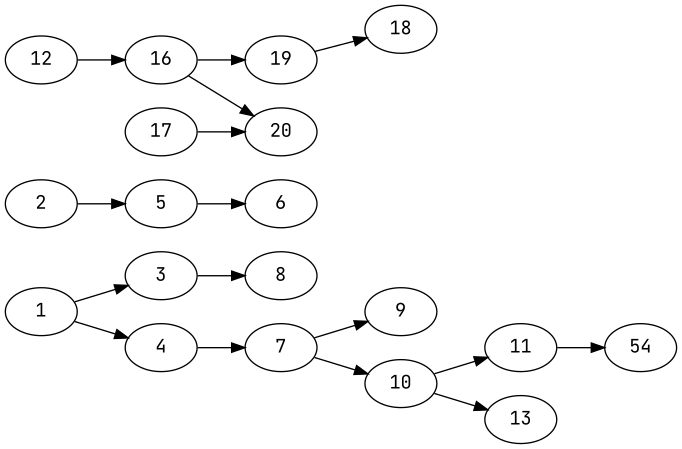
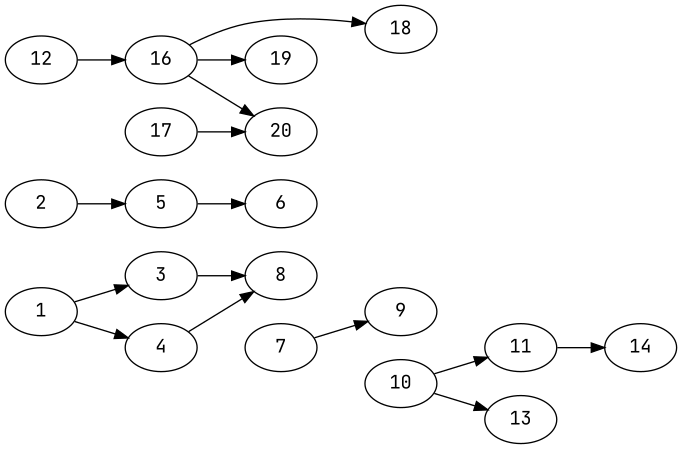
edge "19" -> "18": now "16" -> "18"
edge "4" -> "7": now "4" -> "8"
node "54": label "54" -> "14"
edge "7" -> "10": removed
